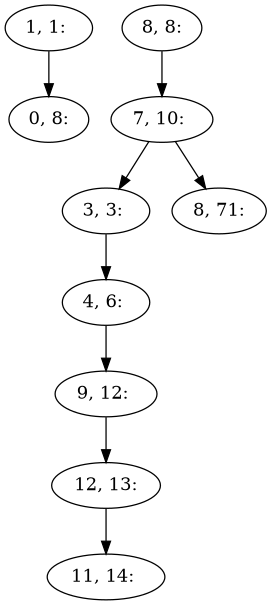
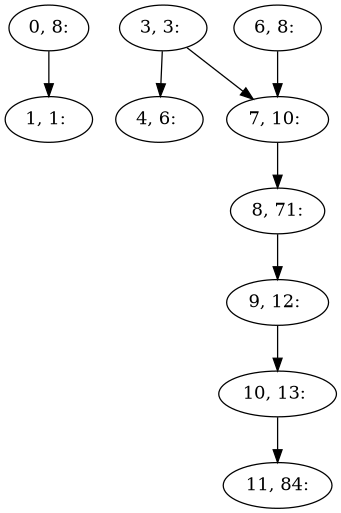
node "8, 8:": label "8, 8:" -> "6, 8:"
edge "1, 1:" -> "0, 8:": reversed
edge "7, 10:" -> "3, 3:": reversed
edge "4, 6:" -> "9, 12:": now "8, 71:" -> "9, 12:"
node "12, 13:": label "12, 13:" -> "10, 13:"
node "11, 14:": label "11, 14:" -> "11, 84:"
